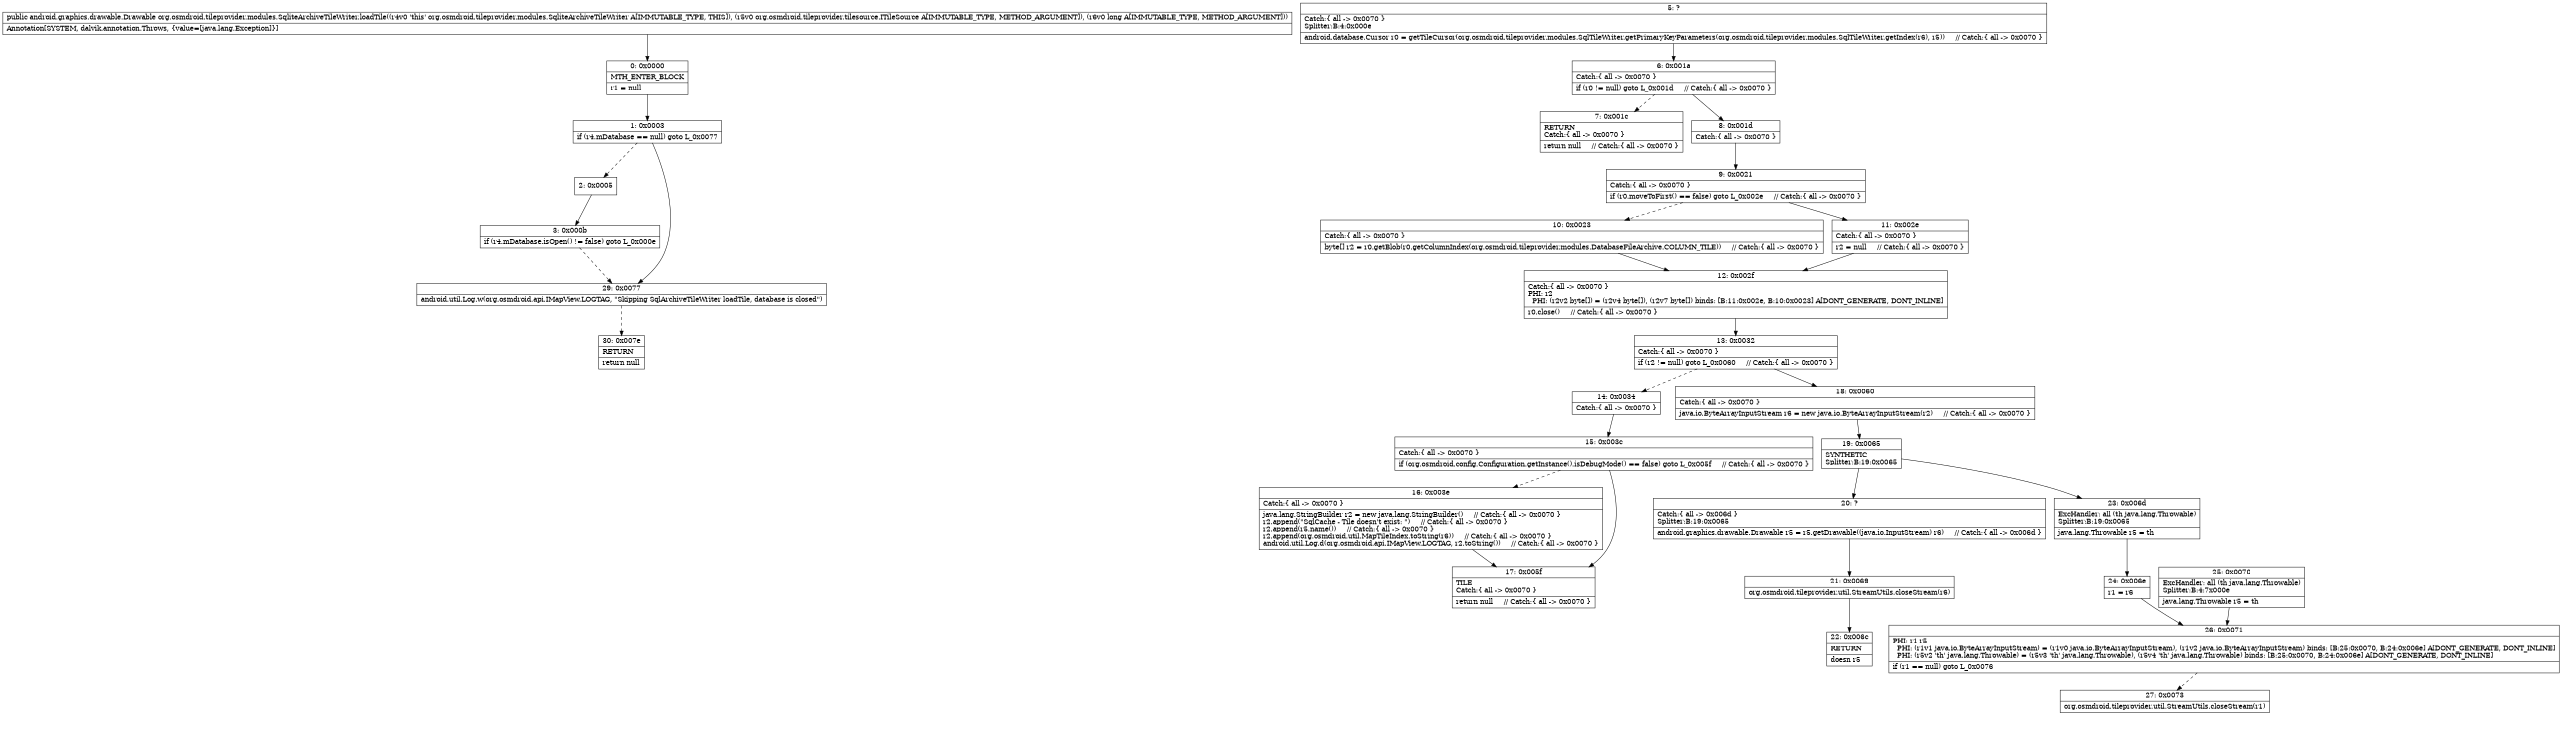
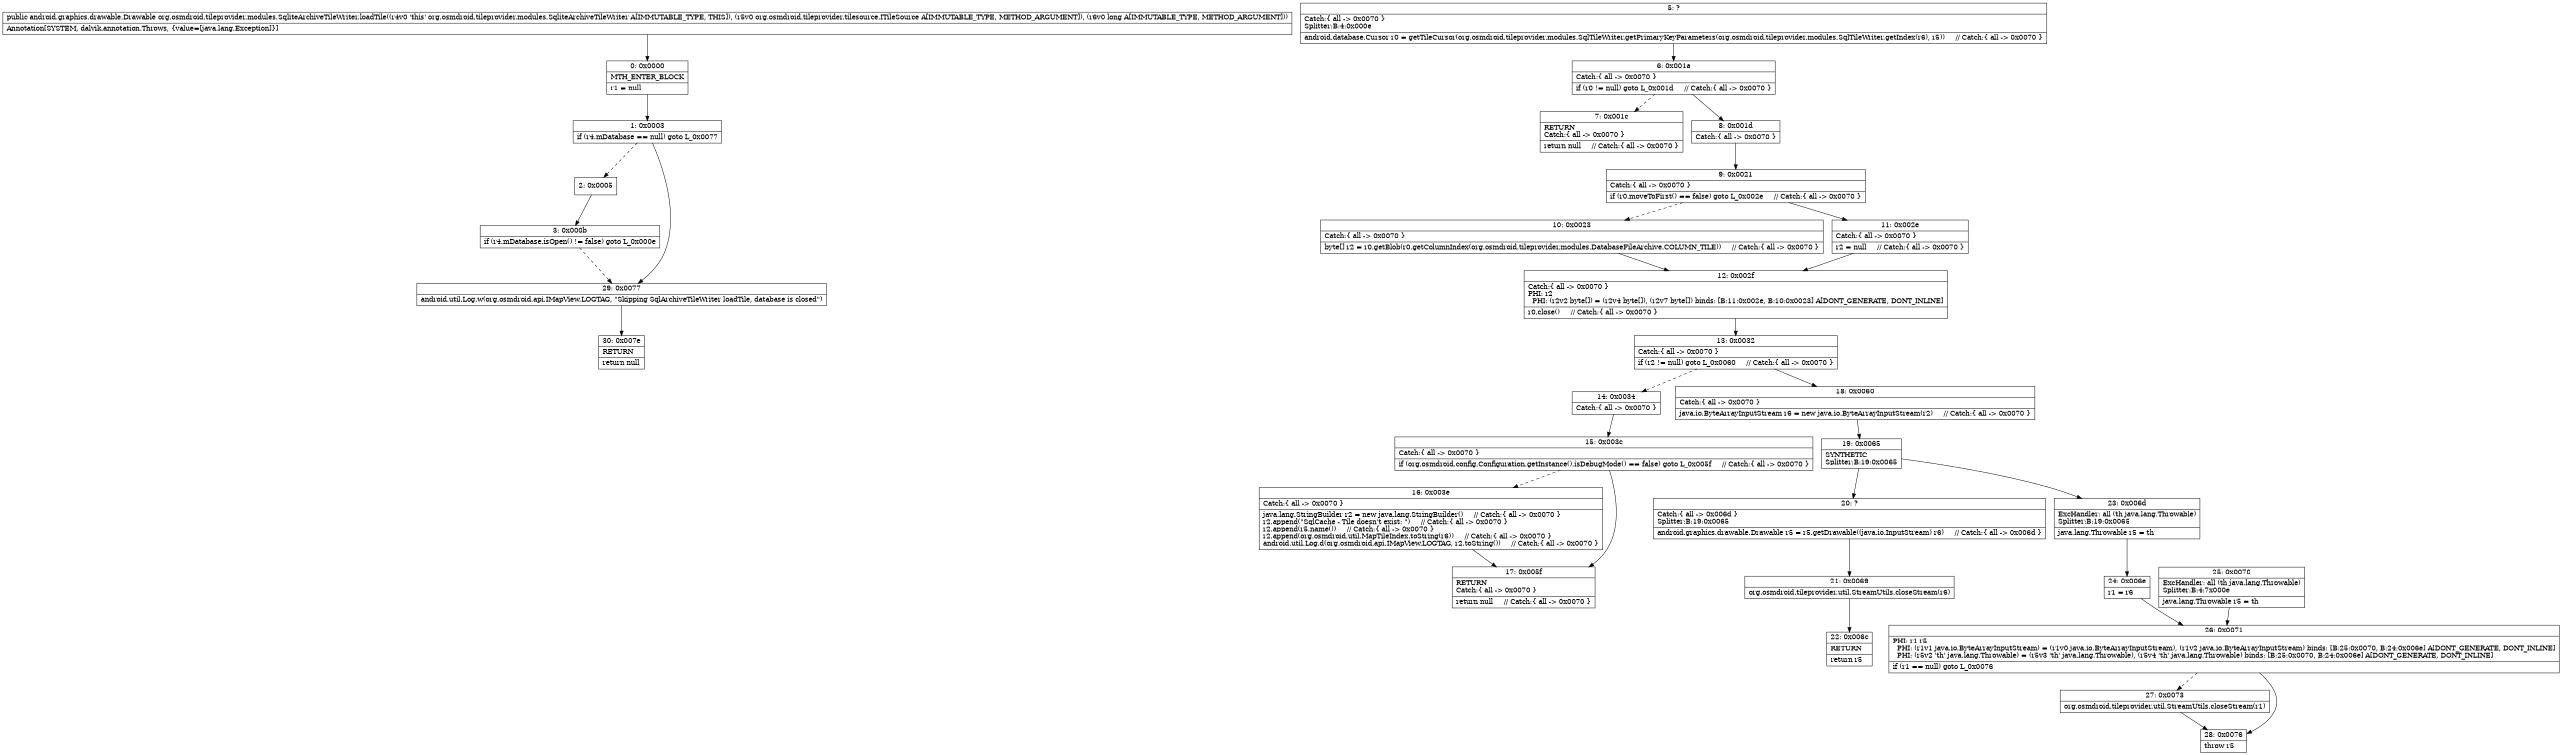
edge "29: 0x0077" -> "30: 0x007e": style dashed -> solid
node "17: 0x005f": text "TILE" -> "RETURN"
node "22: 0x006c": text "doesn r5" -> "return r5"
node "28: 0x0076": added
